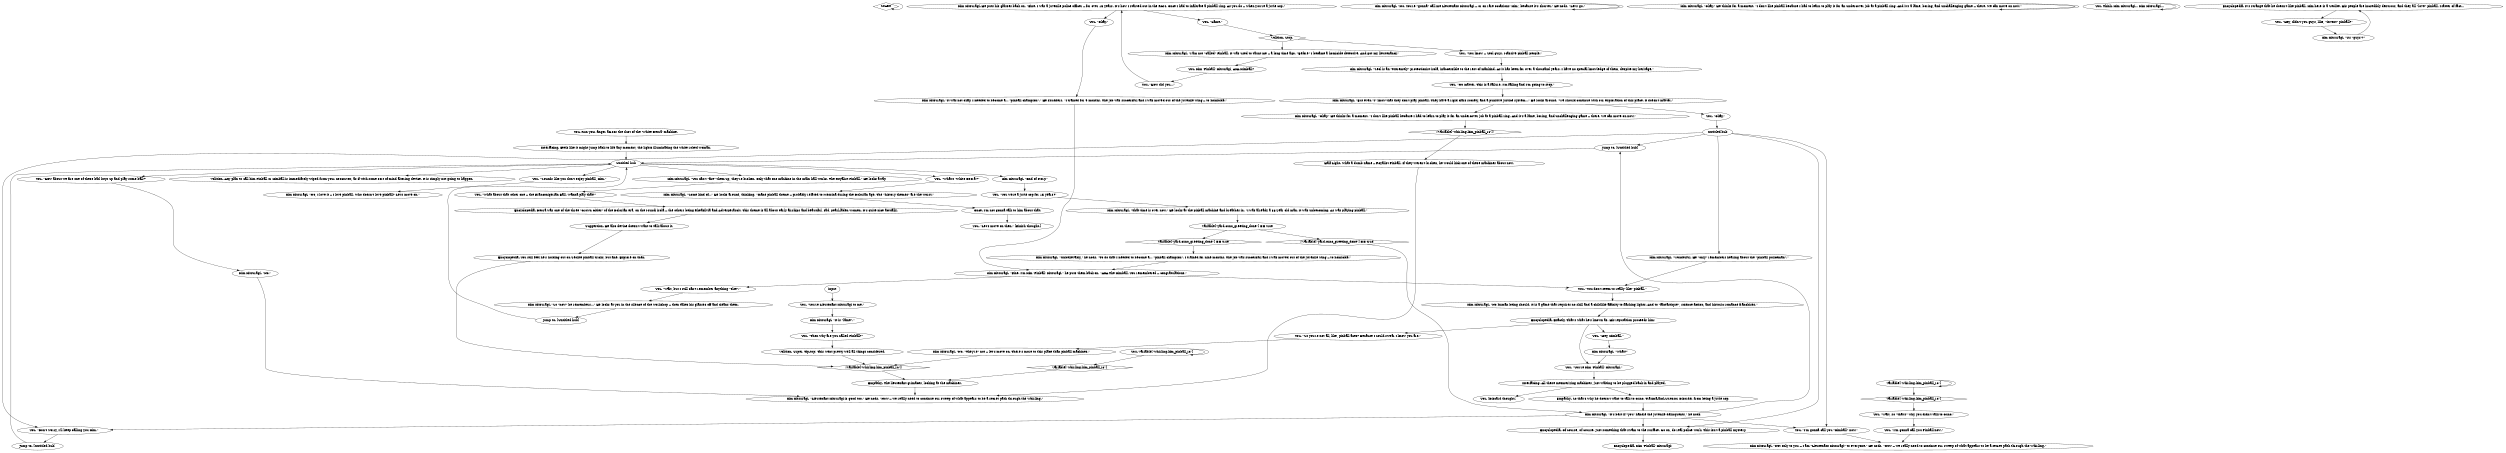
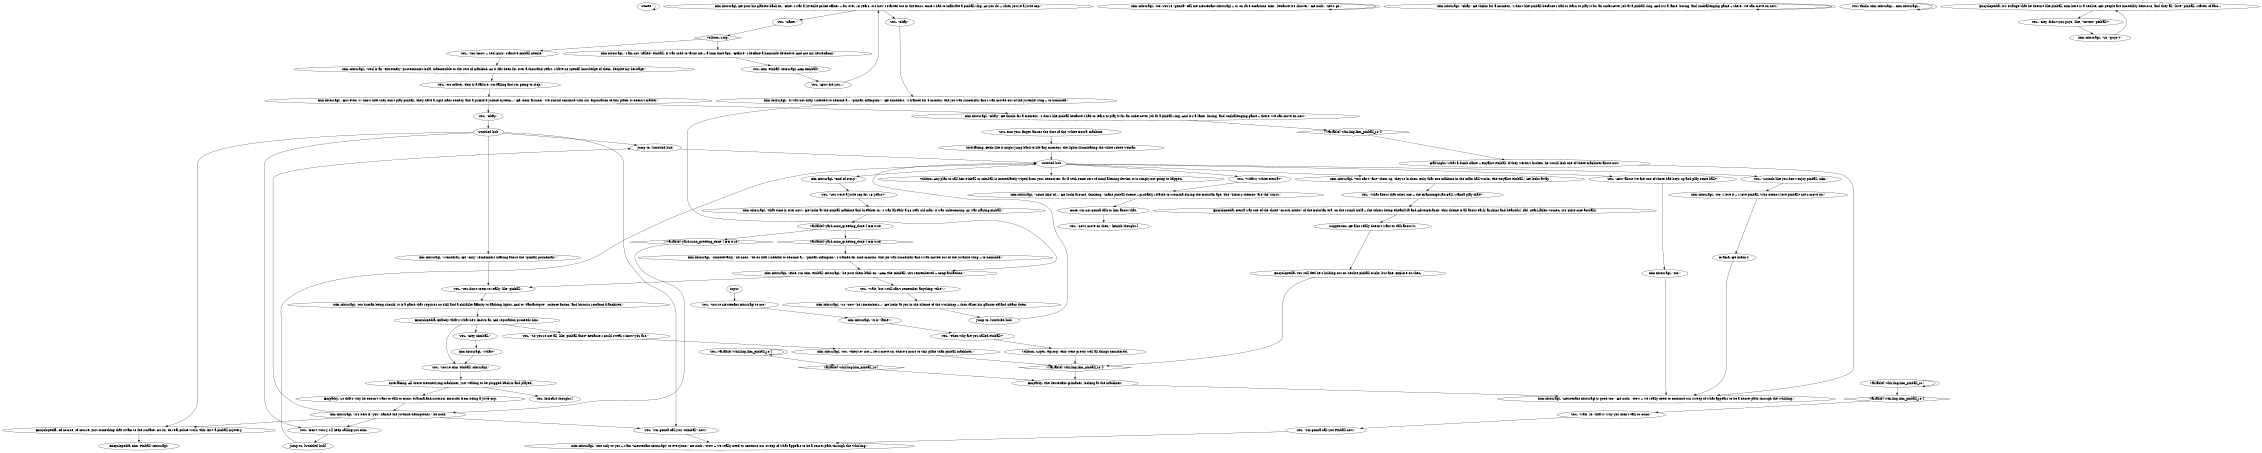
node "START": shape diamond -> ellipse
node "Suggestion: He also device doesn't want to talk about it.": label "Suggestion: He also device doesn't want to talk about it." -> "Suggestion: He also really doesn't want to talk about it."
node "Drama: He doesn't.": added
